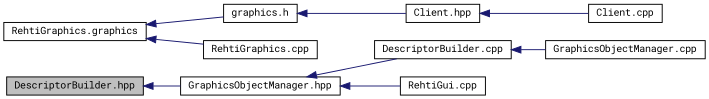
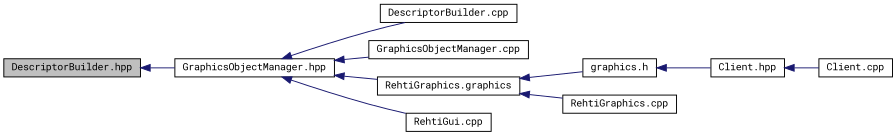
edge "GraphicsObjectManager.cpp" -> "DescriptorBuilder.cpp": now "GraphicsObjectManager.cpp" -> "GraphicsObjectManager.hpp"
edge "RehtiGraphics.graphics" -> "GraphicsObjectManager.hpp": added
